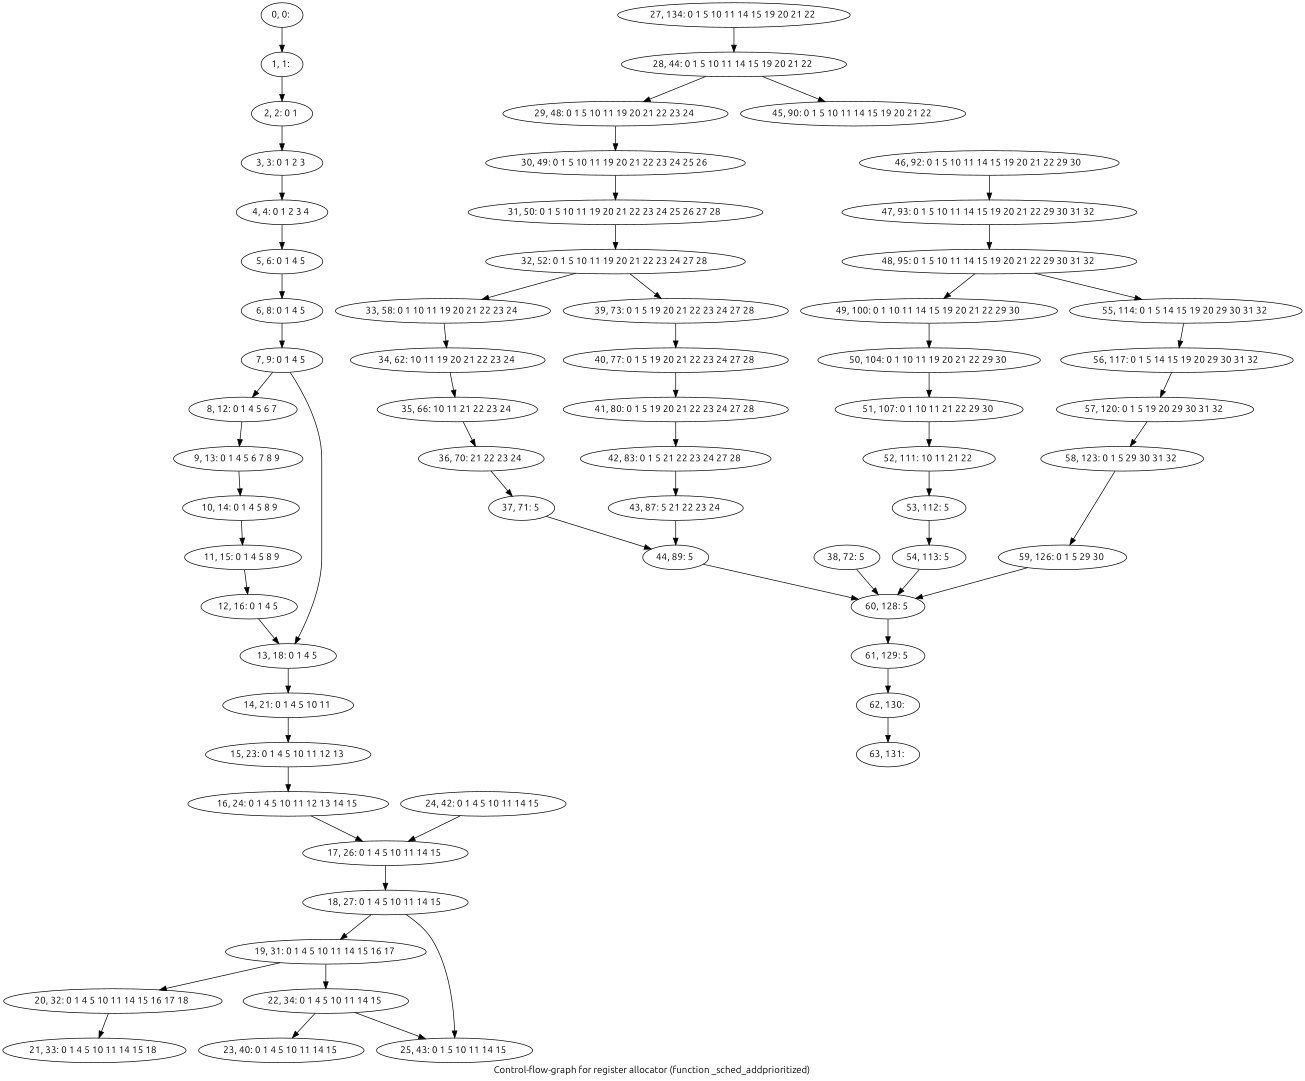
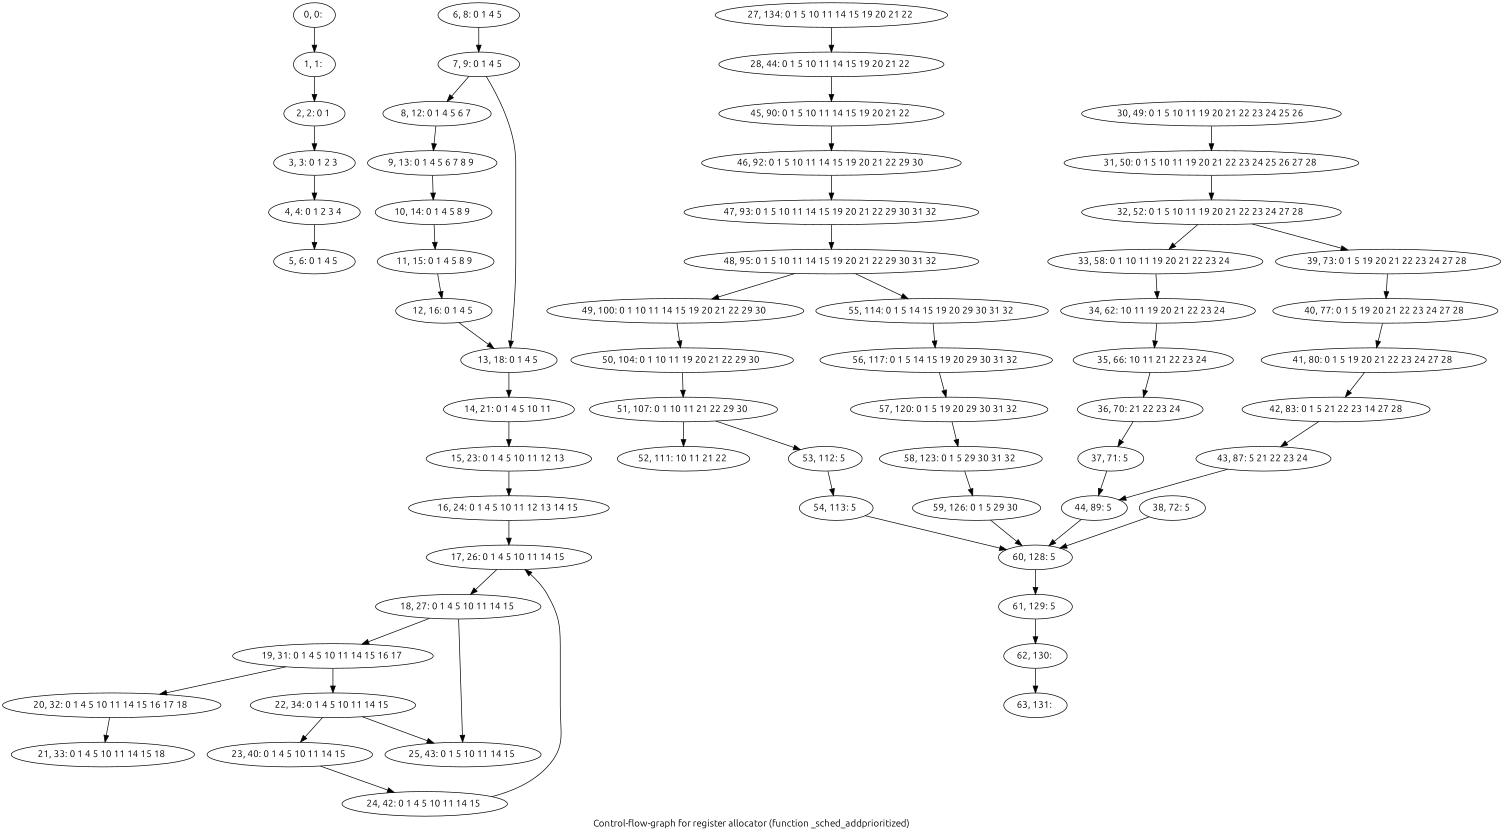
node "29, 48: 0 1 5 10 11 19 20 21 22 23 24": removed
edge "45, 90: 0 1 5 10 11 14 15 19 20 21 22" -> "46, 92: 0 1 5 10 11 14 15 19 20 21 22 29 30": added
edge "5, 6: 0 1 4 5" -> "6, 8: 0 1 4 5": removed
node "42, 83: 0 1 5 21 22 23 24 27 28": label "42, 83: 0 1 5 21 22 23 24 27 28" -> "42, 83: 0 1 5 21 22 23 14 27 28"
edge "52, 111: 10 11 21 22" -> "53, 112: 5": now "51, 107: 0 1 10 11 21 22 29 30" -> "53, 112: 5"
edge "23, 40: 0 1 4 5 10 11 14 15" -> "24, 42: 0 1 4 5 10 11 14 15": added
